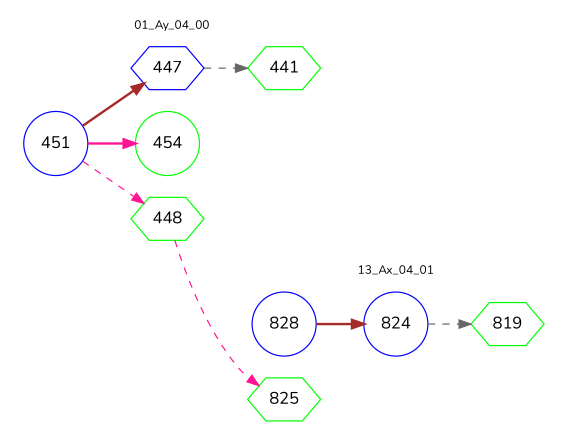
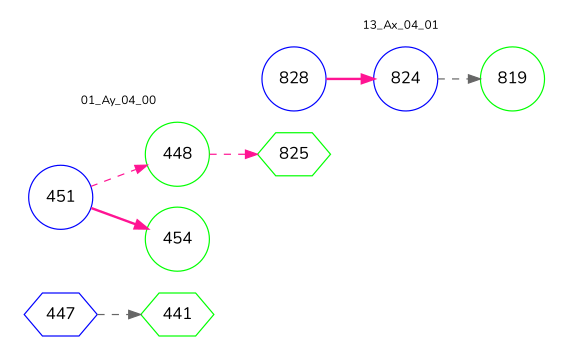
edge "451" -> "447": removed
node "448": shape hexagon -> circle
edge "828" -> "824": color brown -> deeppink
node "819": shape hexagon -> circle
